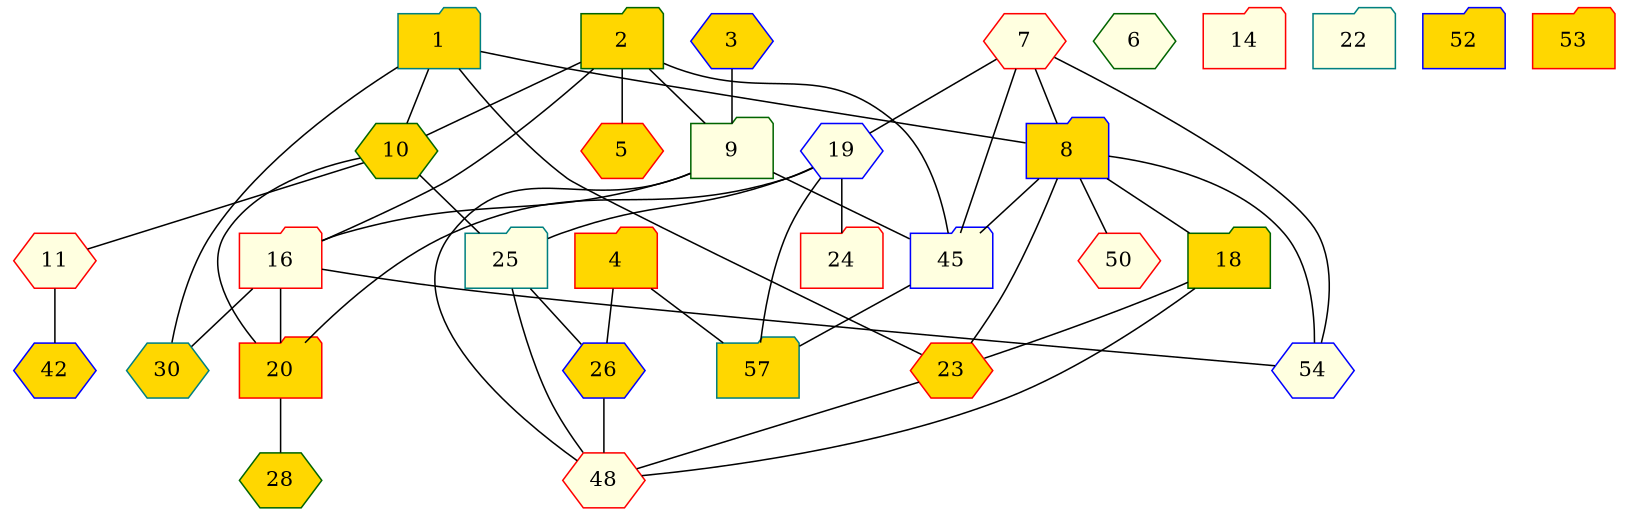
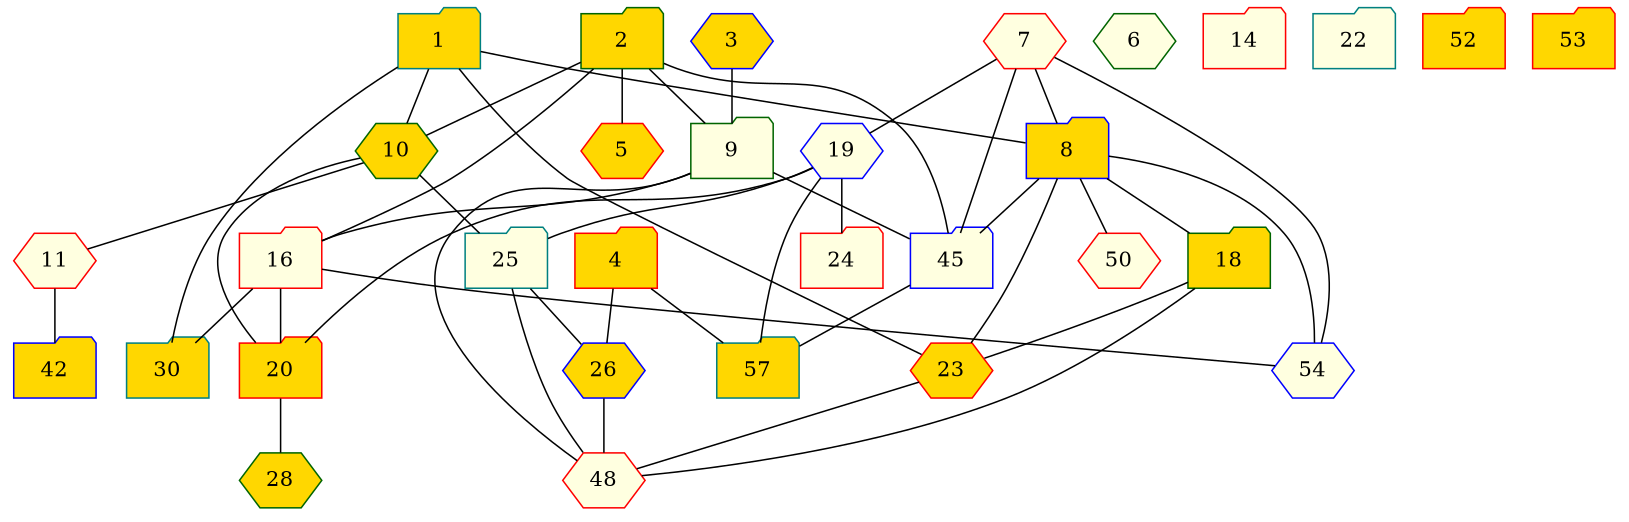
node "52": color blue -> red
node "42": shape hexagon -> folder
node "30": shape hexagon -> folder
